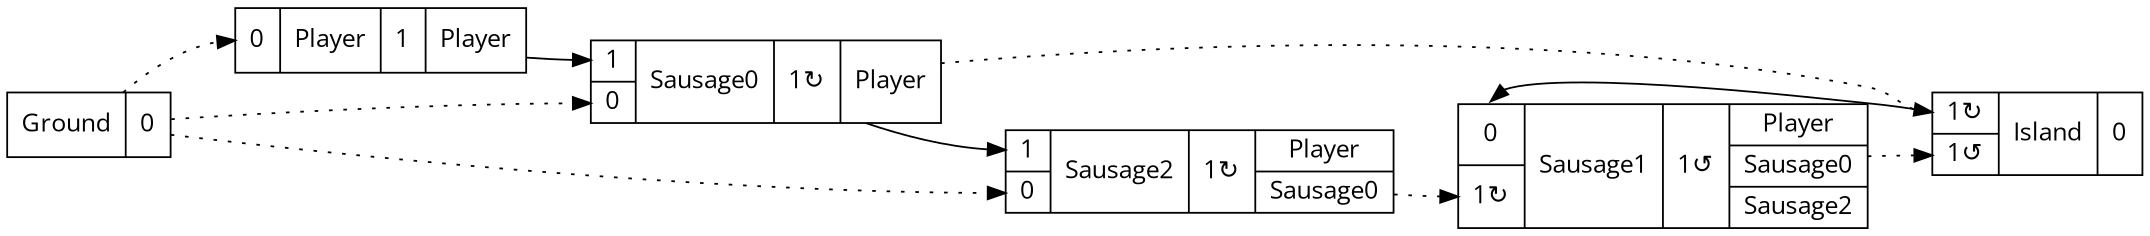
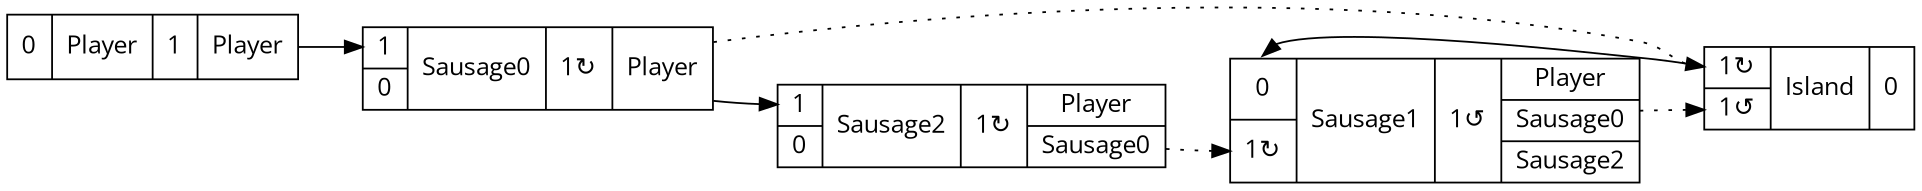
node "Ground": removed
